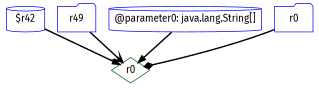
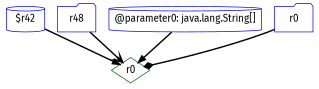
node "r49": label "r49" -> "r48"
